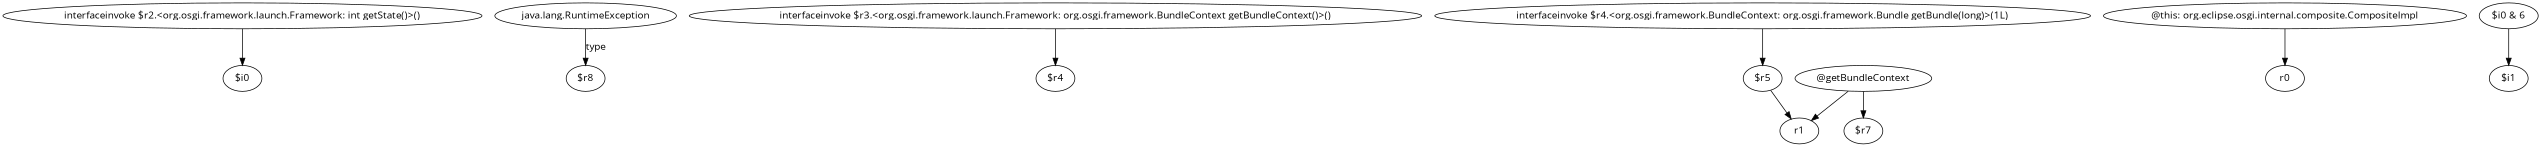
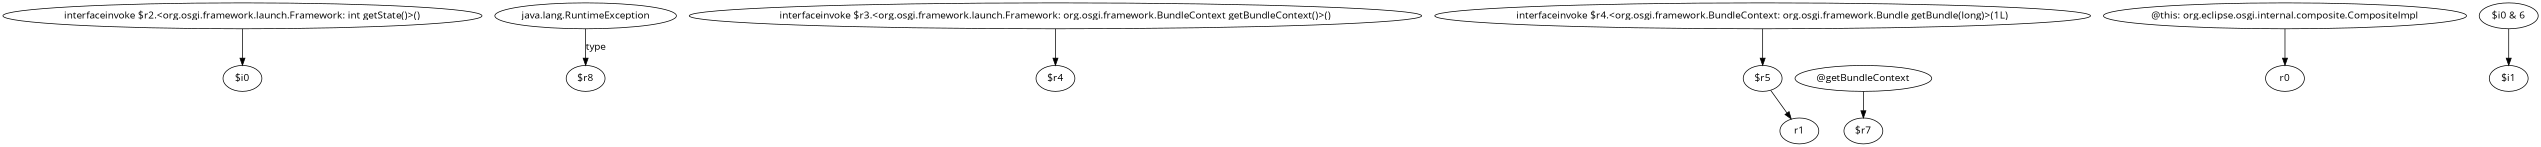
edge "@getBundleContext" -> "r1": removed
